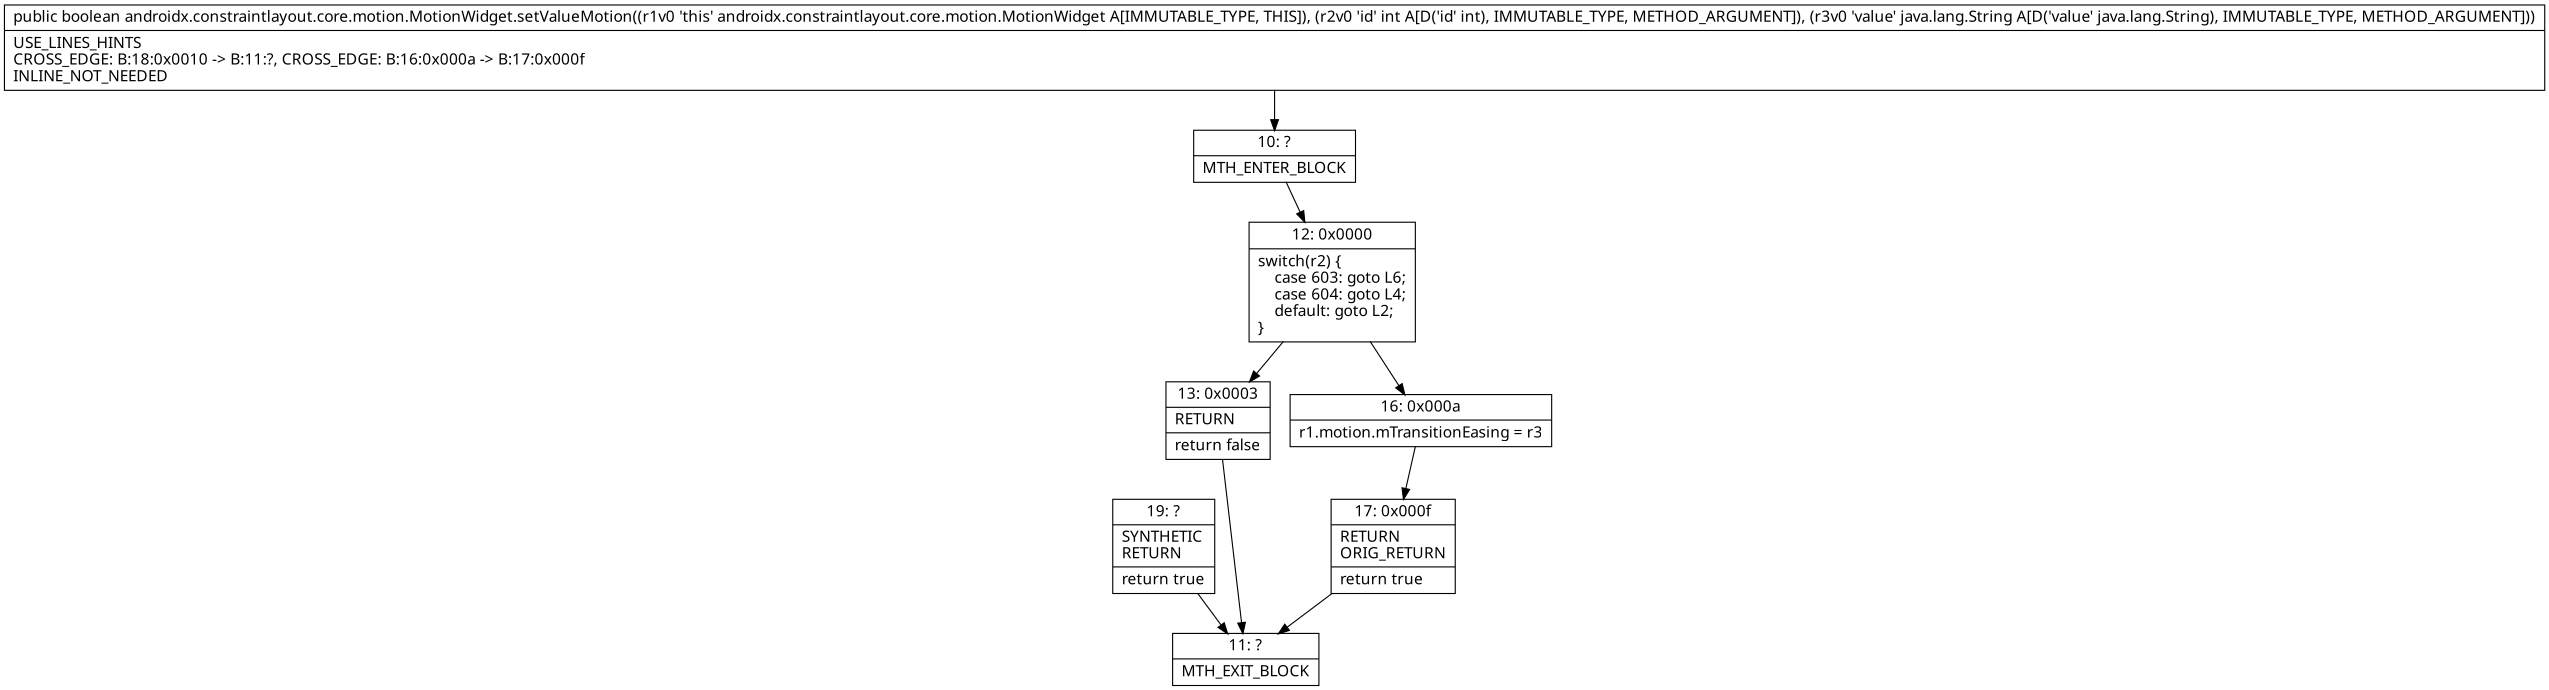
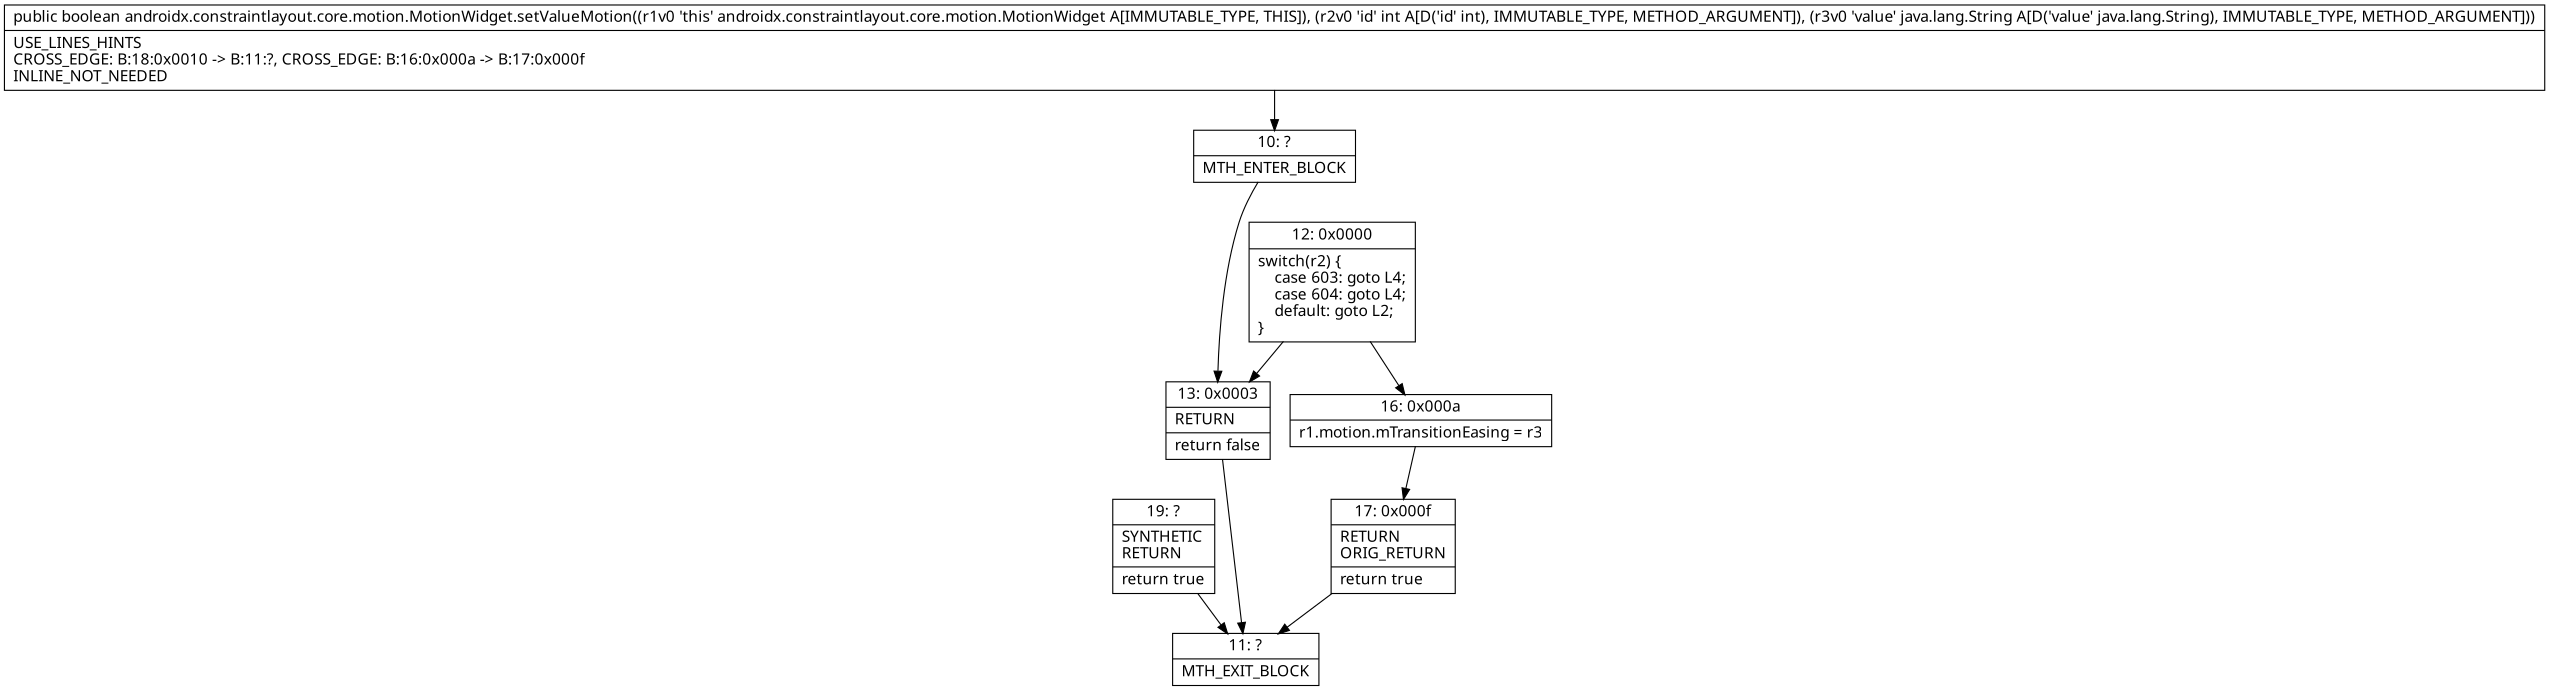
edge "10: ?" -> "12: 0x0000": now "10: ?" -> "13: 0x0003"
node "12: 0x0000": text "case 603: goto L6;" -> "case 603: goto L4;"
